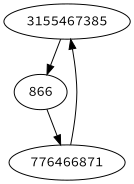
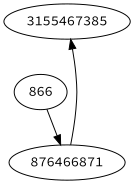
edge "3155467385" -> "866": removed
node "776466871": label "776466871" -> "876466871"
